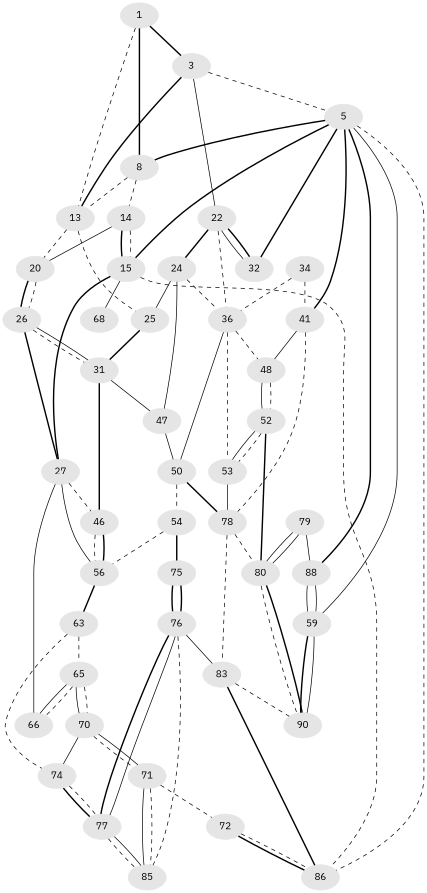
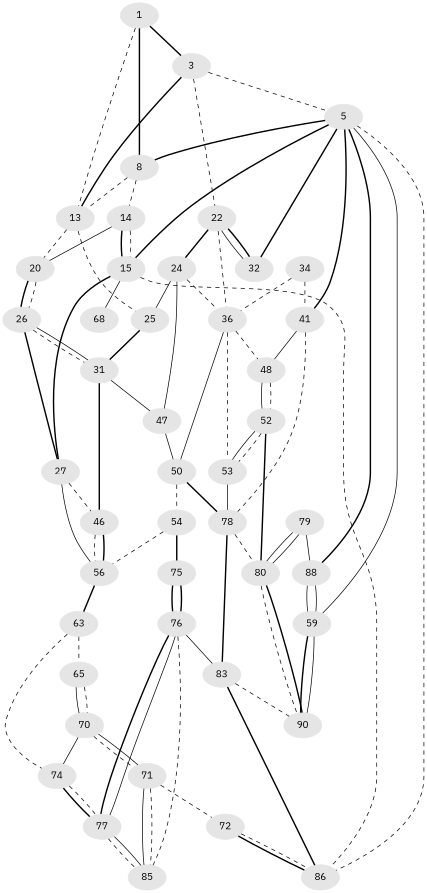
edge "3" -- "22": style solid -> dashed
edge "78" -- "83": style dashed -> bold
node "66": removed
